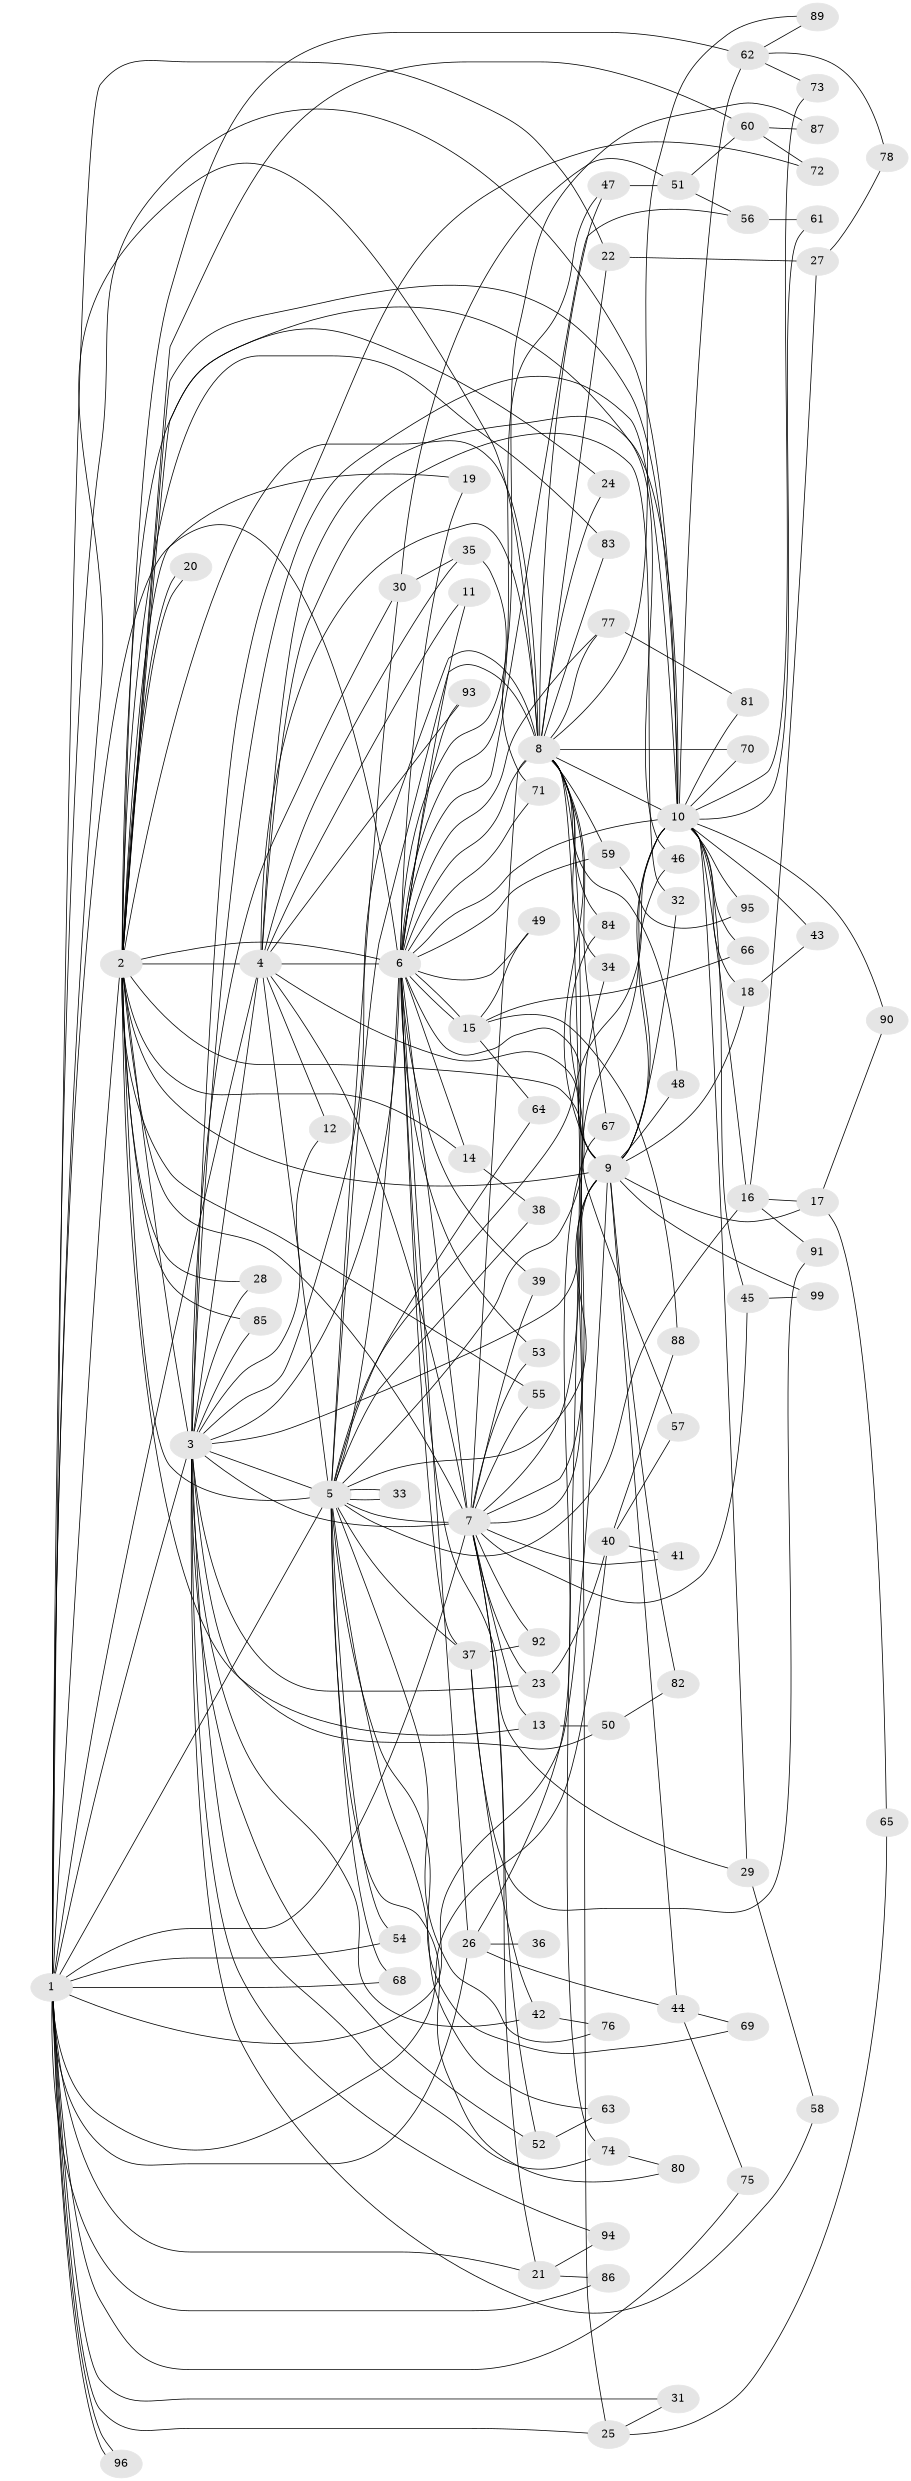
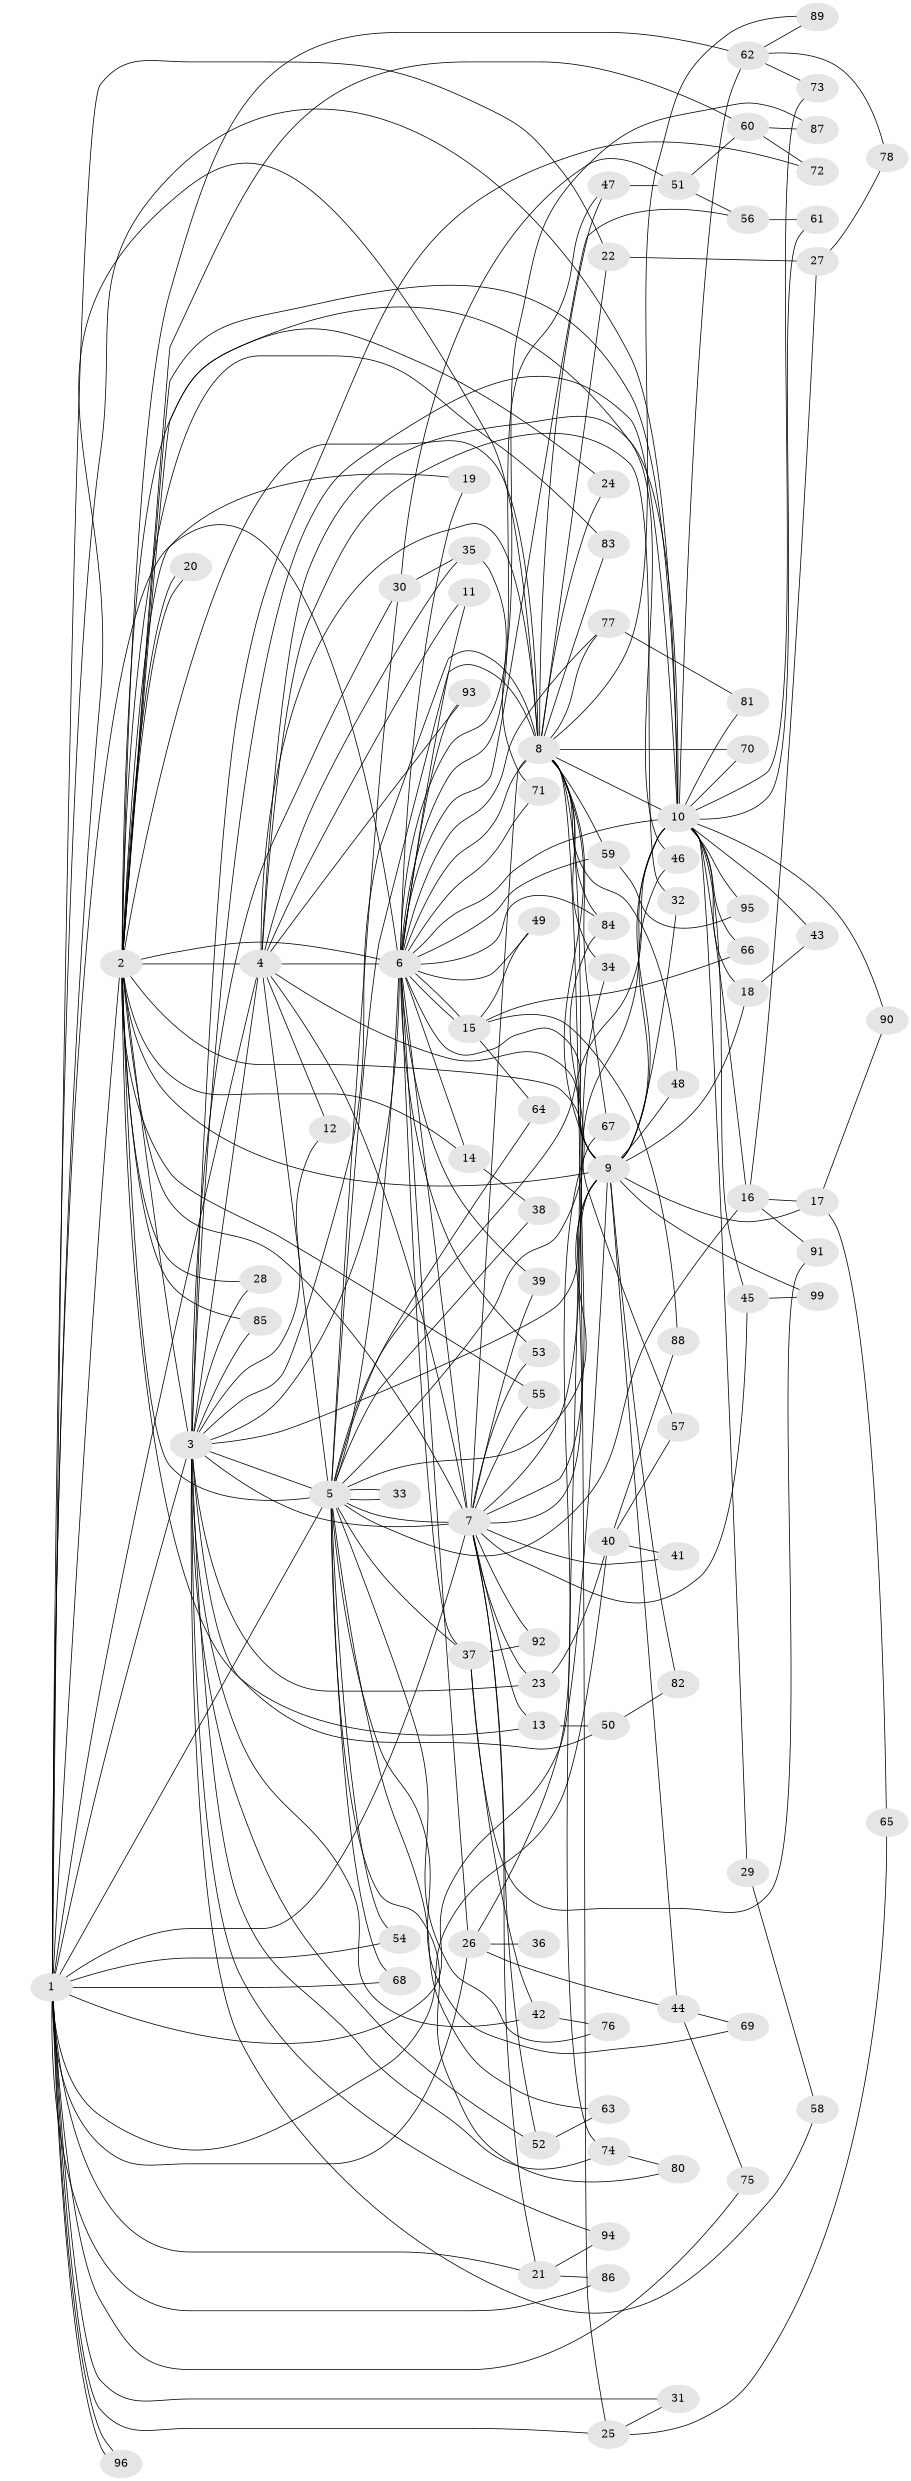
edge "6" -- "29": now "6" -- "84"
